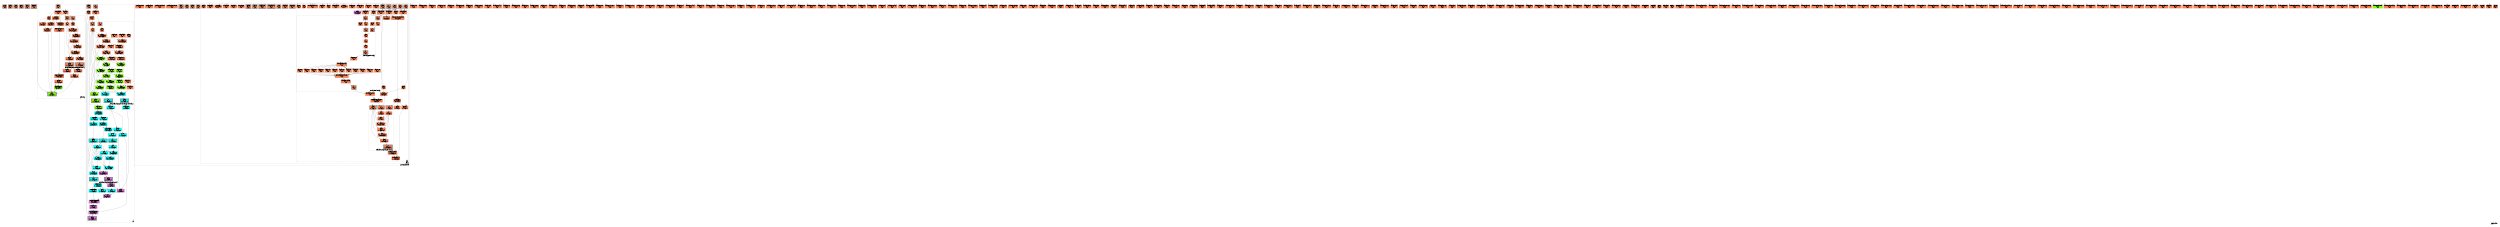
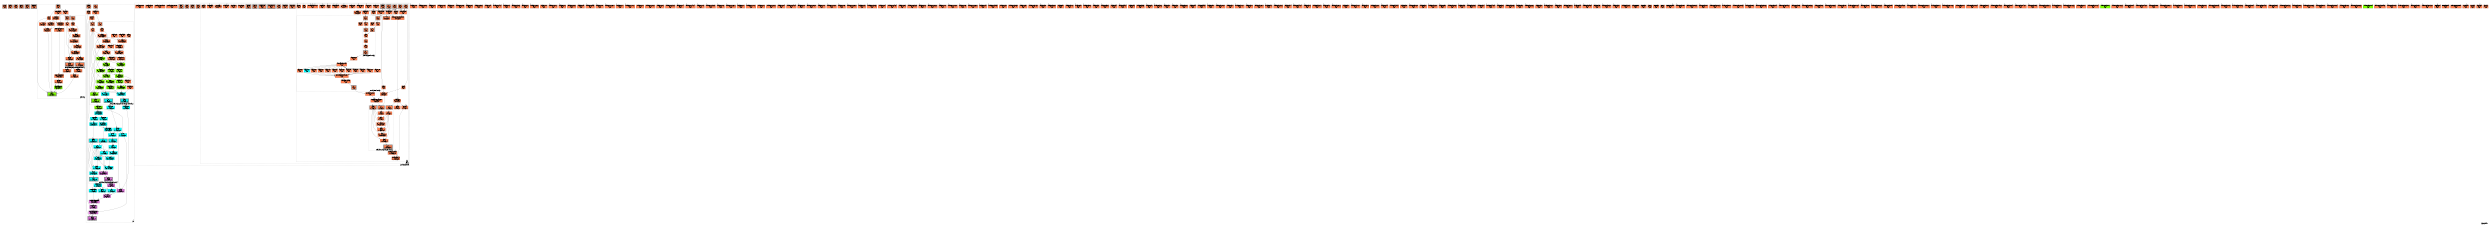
node "arith_in_col_7_q7 dT = 0 (0, 0)": removed
node "arith_out_col_out_18 dT = 0 (0, 0)": fillcolor coral -> chartreuse
node "not_ftz dT = 2.15e-10 (0, 2.15e-10)": fillcolor orchid -> coral
node "bh33_w1_0 dT = 0 (0, 0)": fillcolor coral -> cyan
